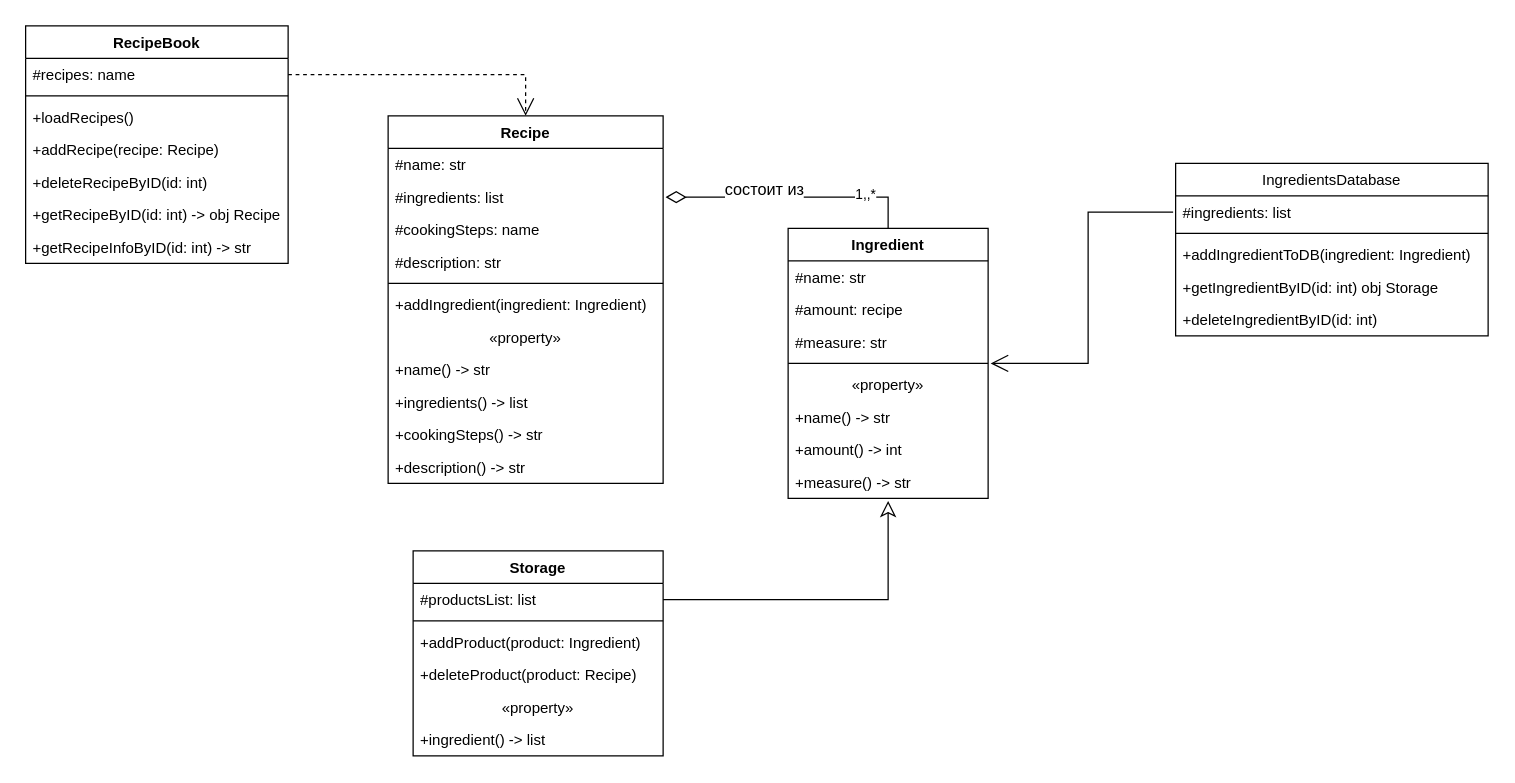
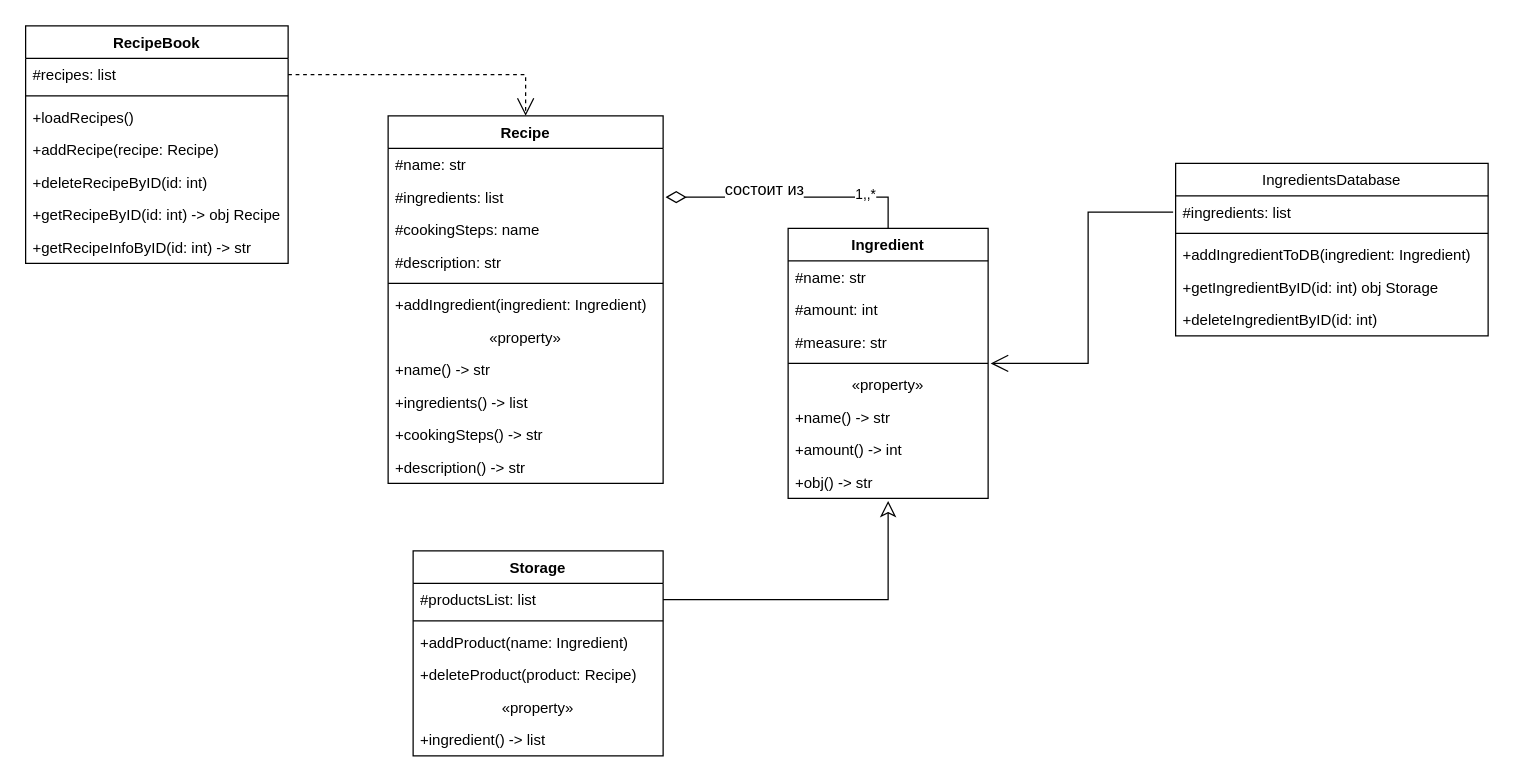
node "#recipes: name": label "#recipes: name" -> "#recipes: list"
node "#amount: recipe": label "#amount: recipe" -> "#amount: int"
node "+measure() -> str": label "+measure() -> str" -> "+obj() -> str"
node "+addProduct(product: Ingredient)": label "+addProduct(product: Ingredient)" -> "+addProduct(name: Ingredient)"
